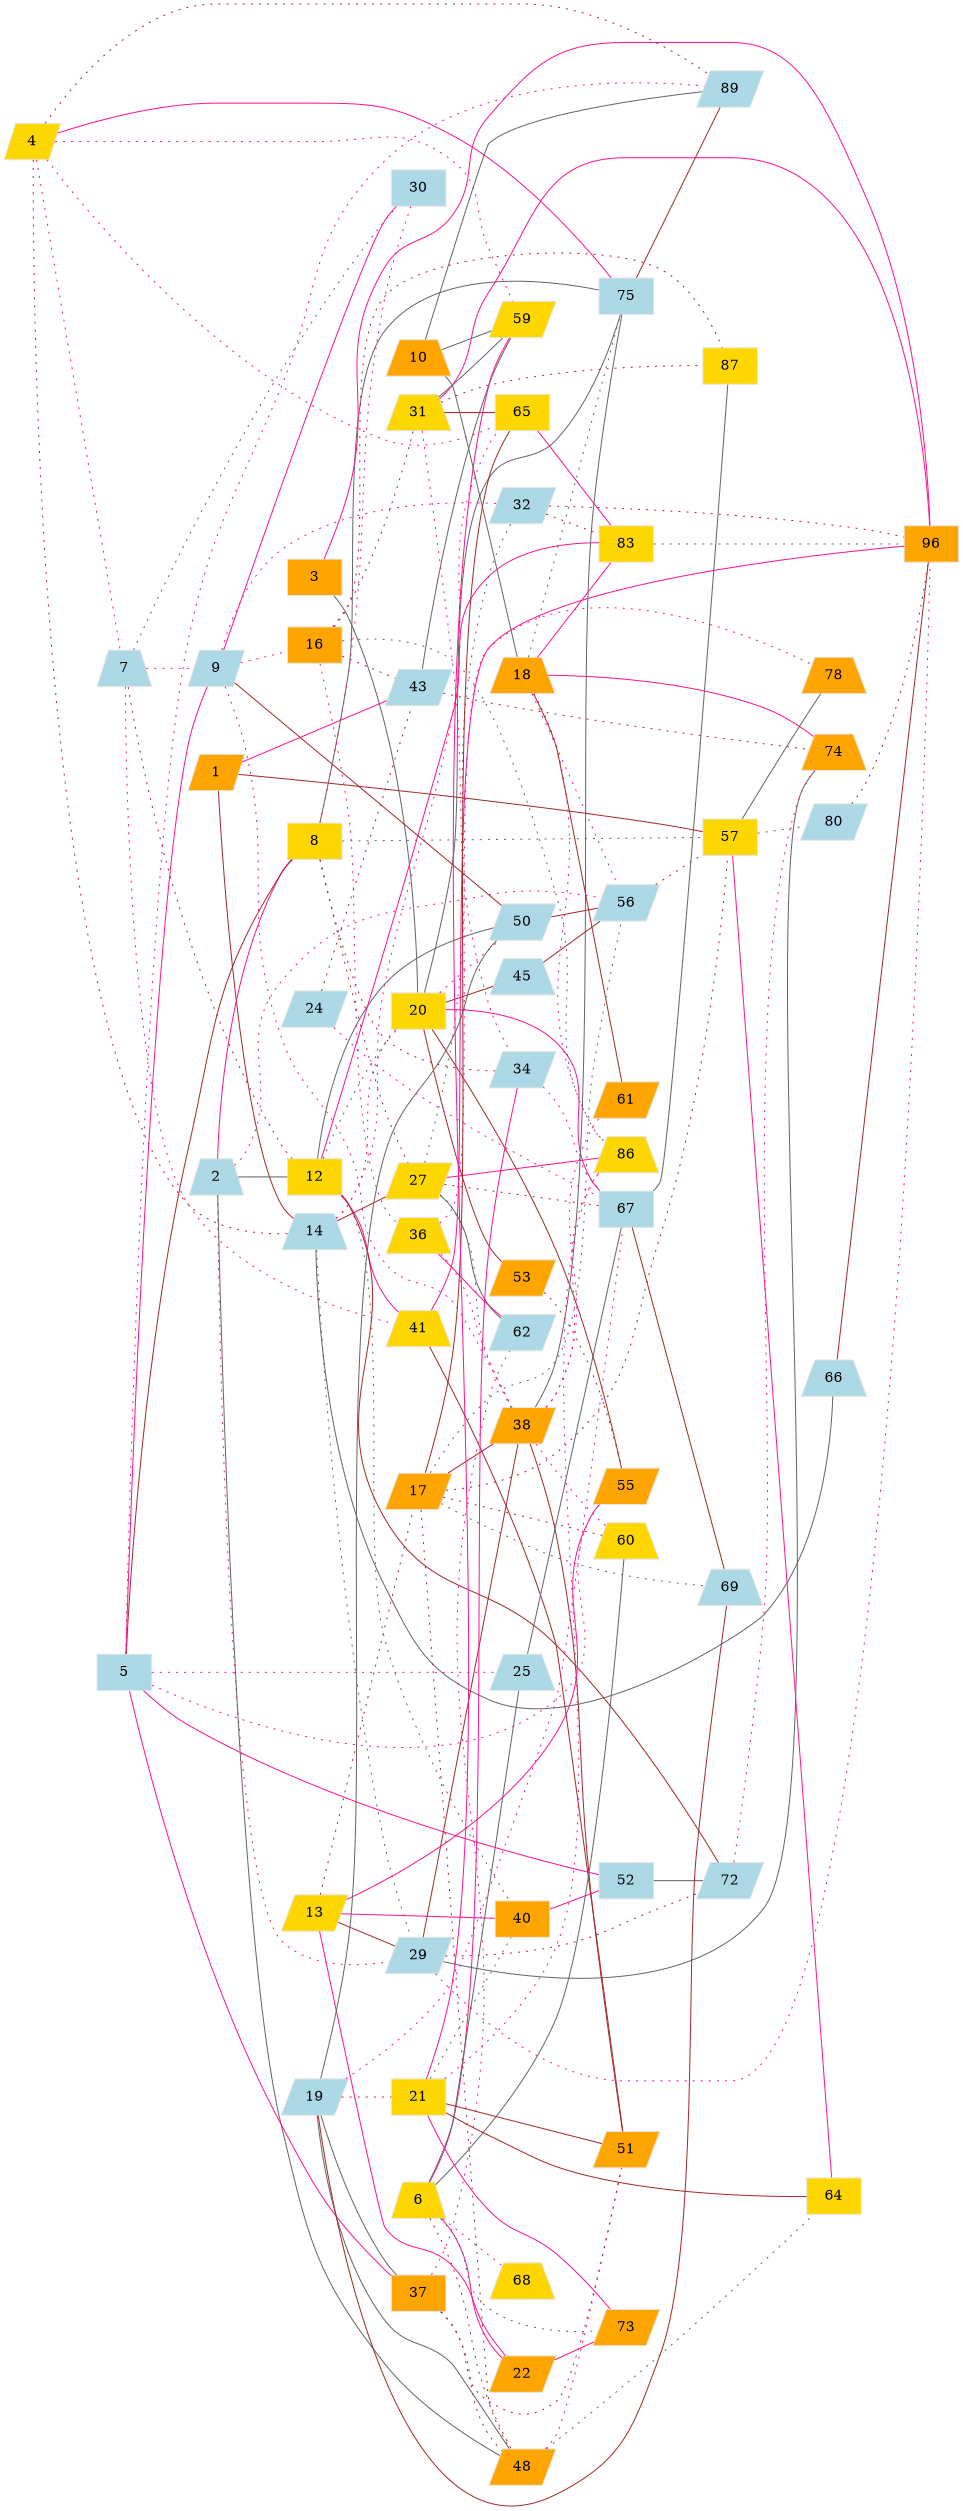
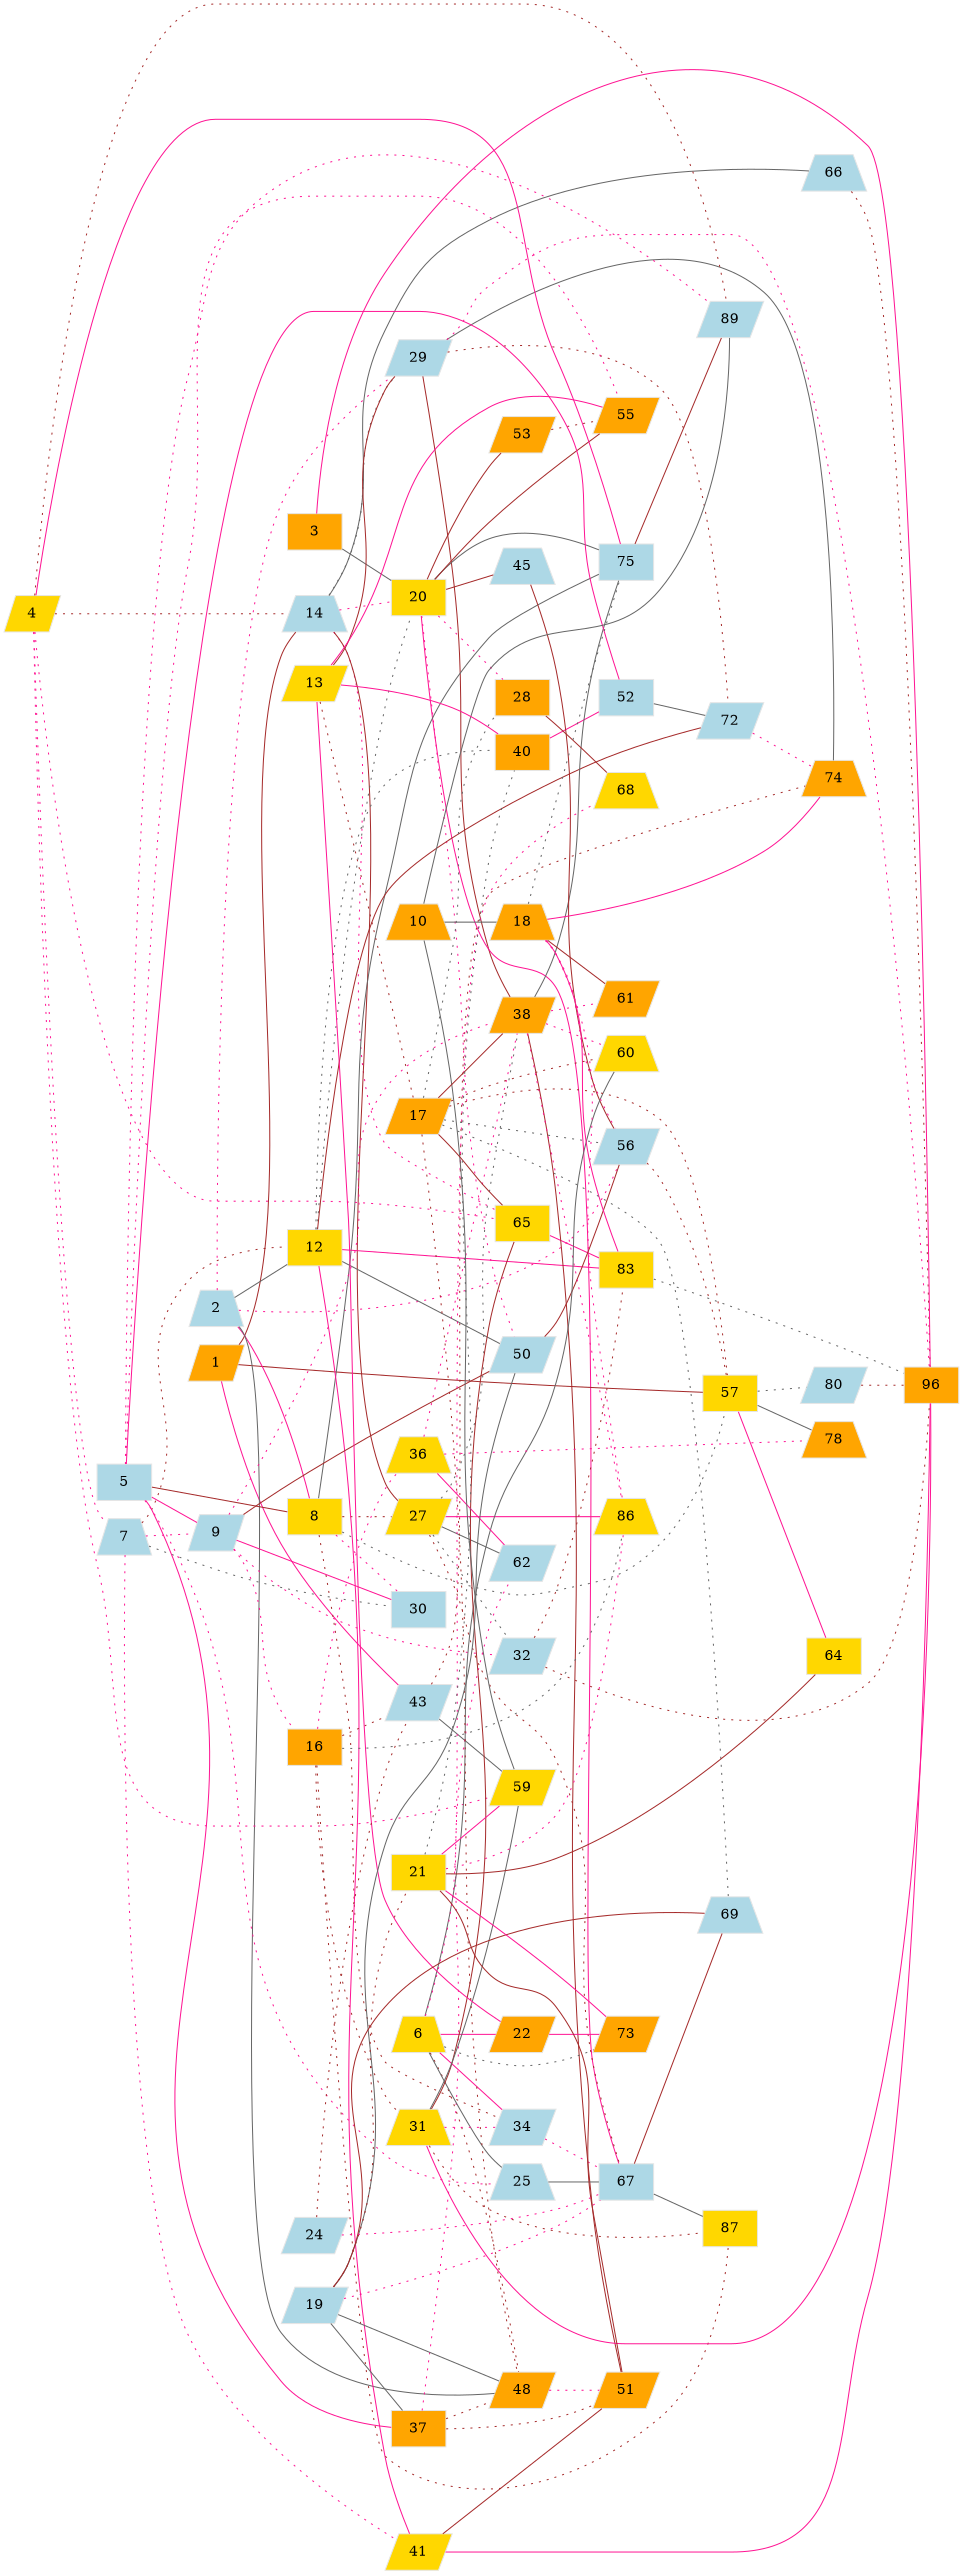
node "28": added
edge "96" -- "66": style solid -> dotted
node "41": shape trapezium -> parallelogram
edge "64" -- "48": removed
